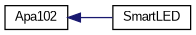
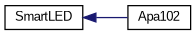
edge "SmartLED" -> "Apa102": reversed
